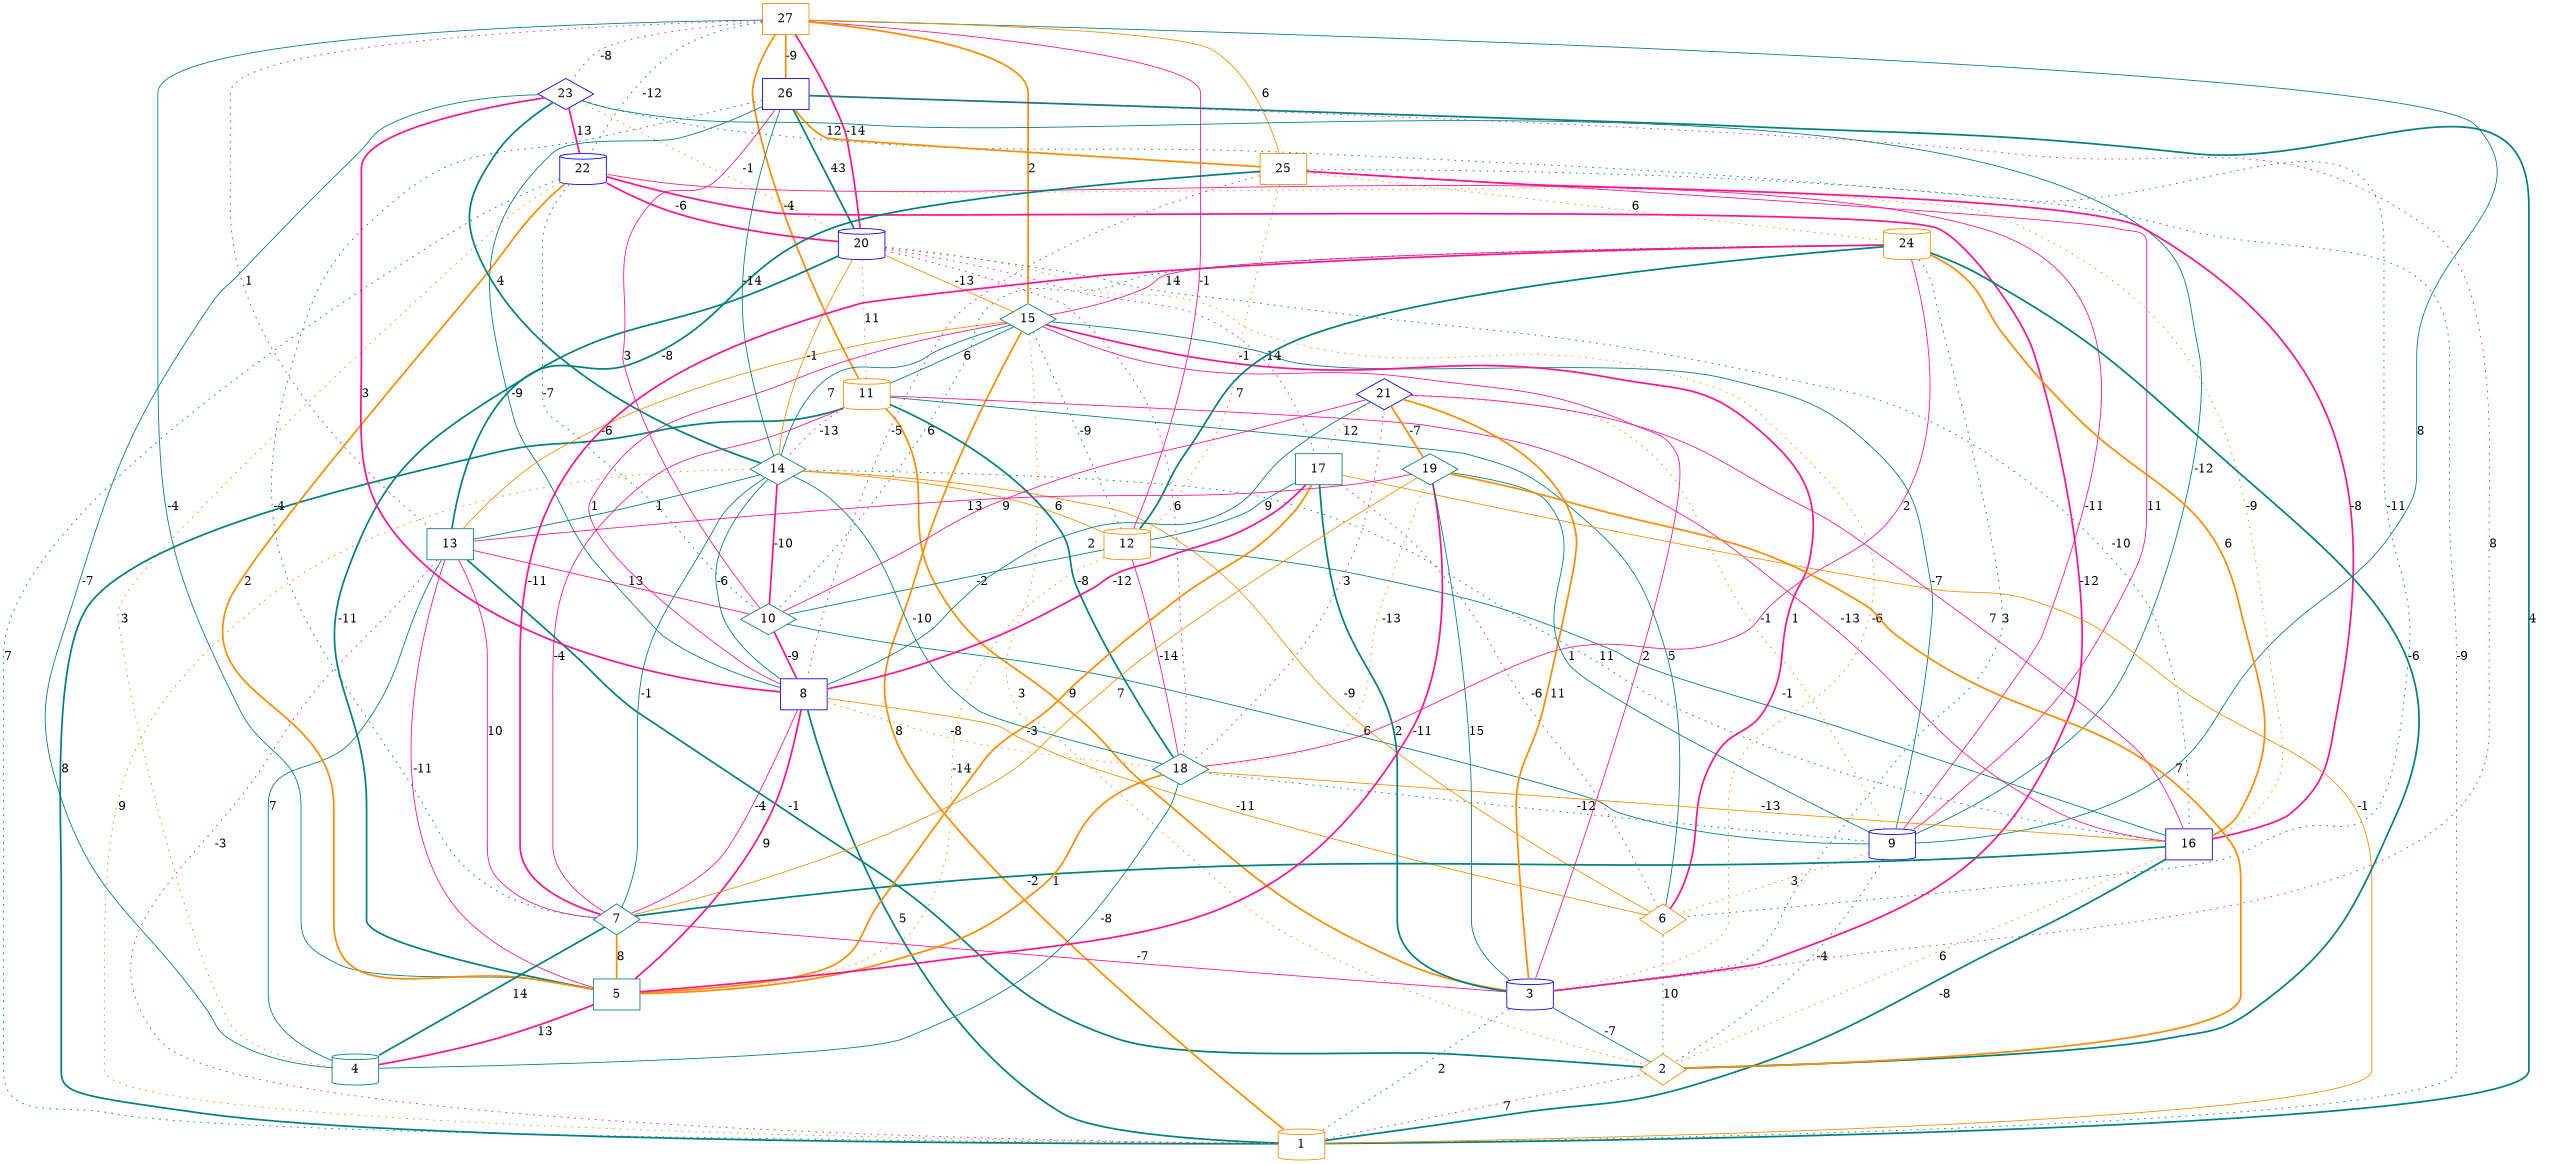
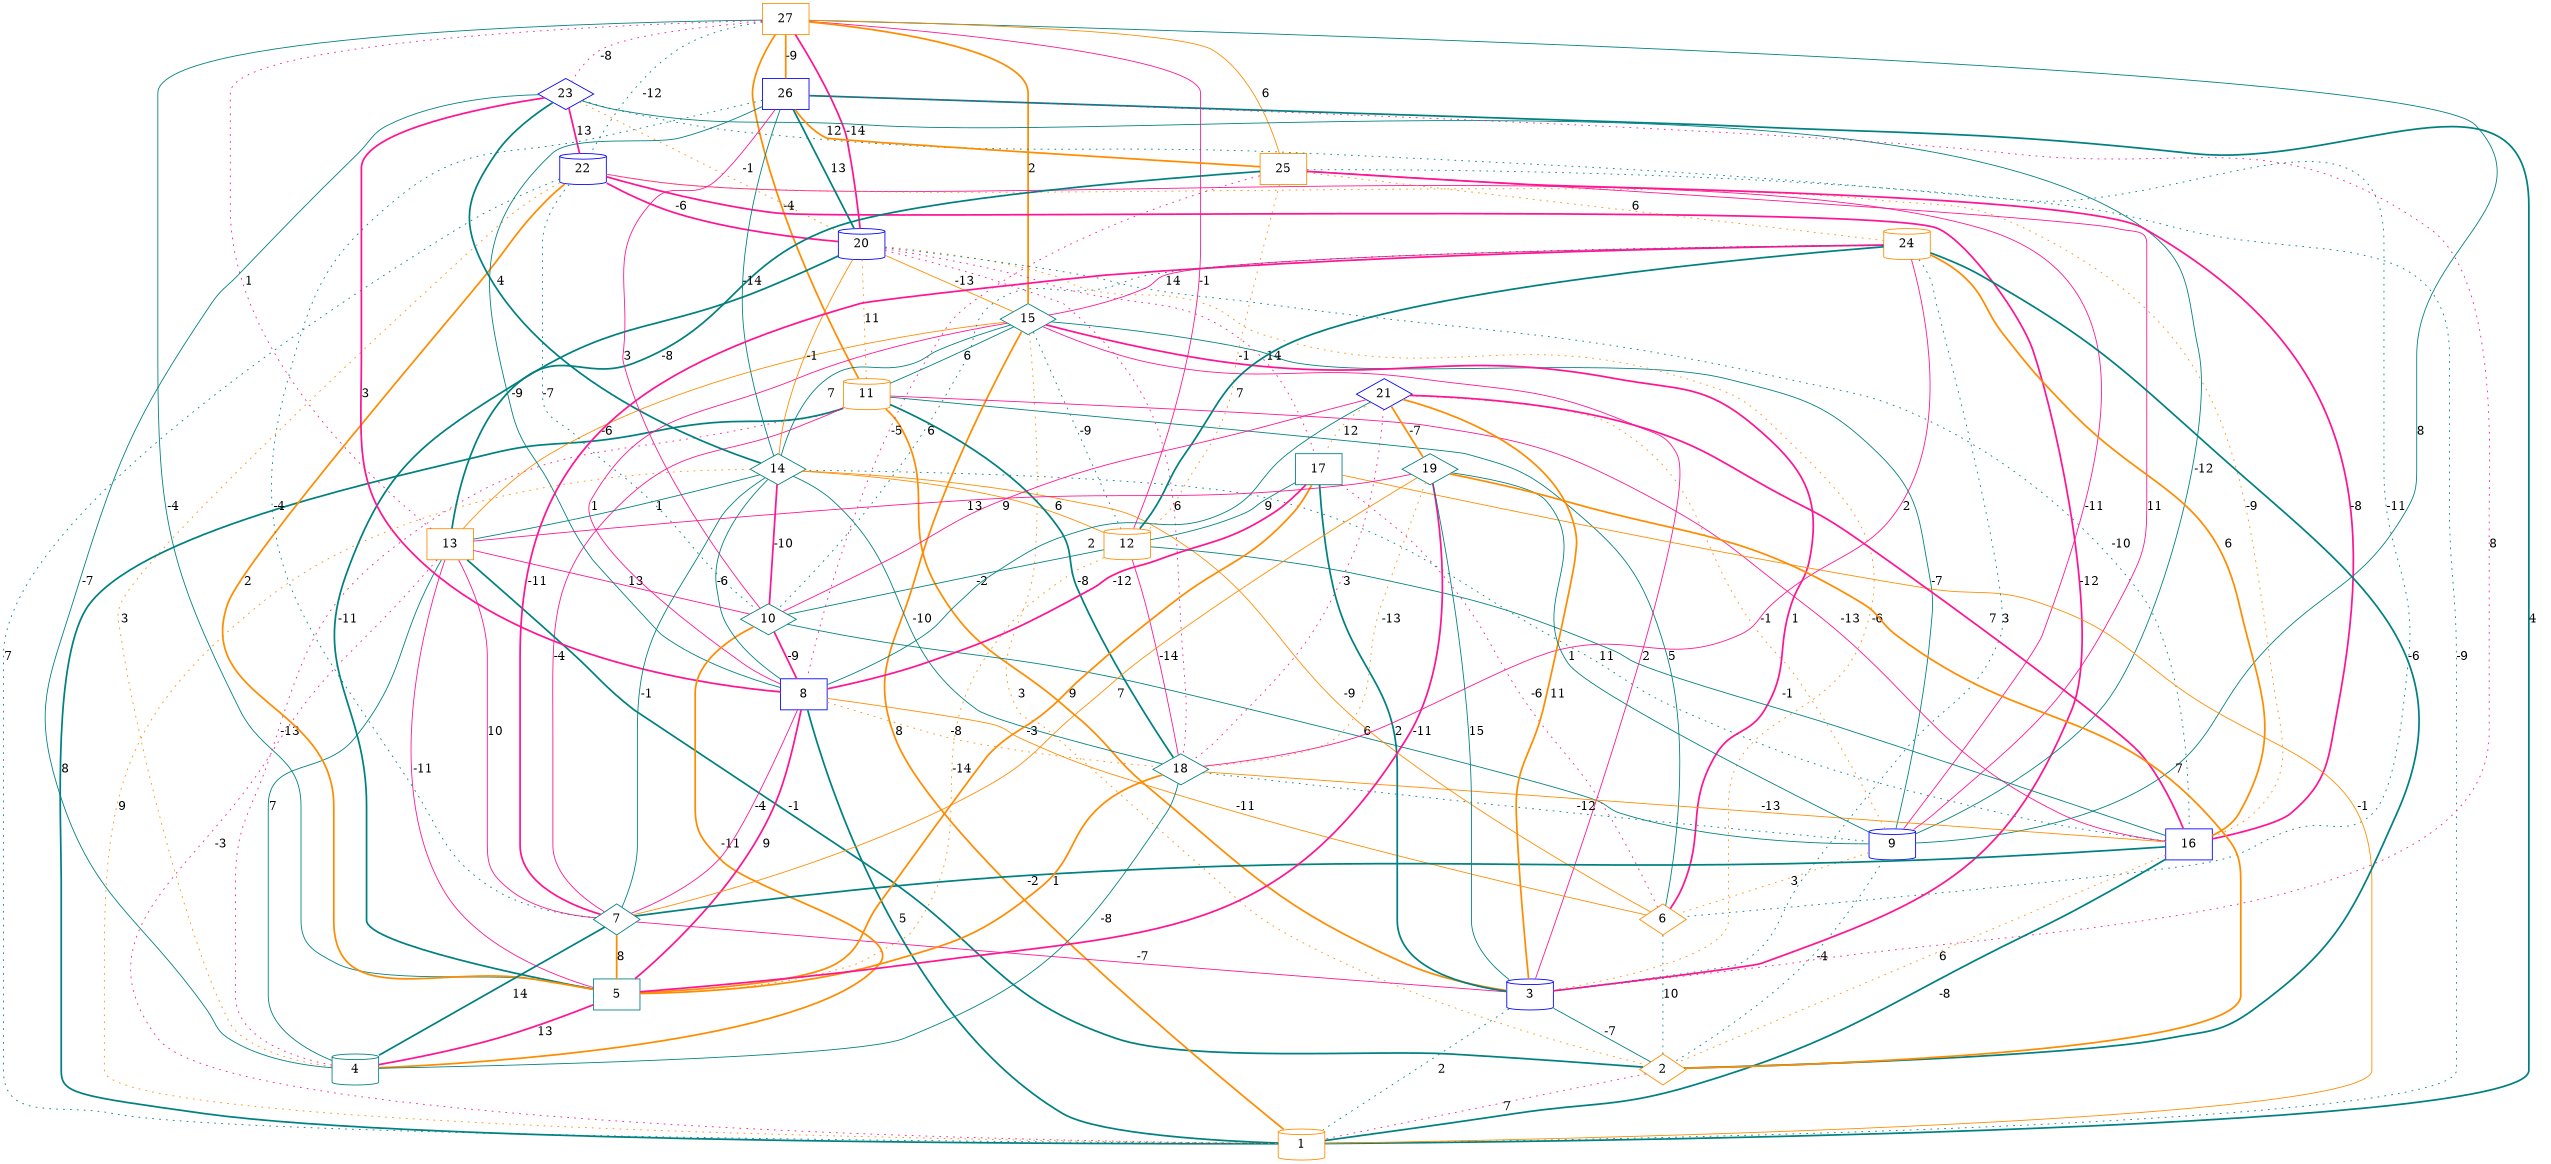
edge "26" -- "20": label "43" -> "13"
edge "11" -- "14": now "11" -- "4"
edge "21" -- "16": style solid -> bold
node "13": color teal -> darkorange
edge "10" -- "4": added, label "-11"
